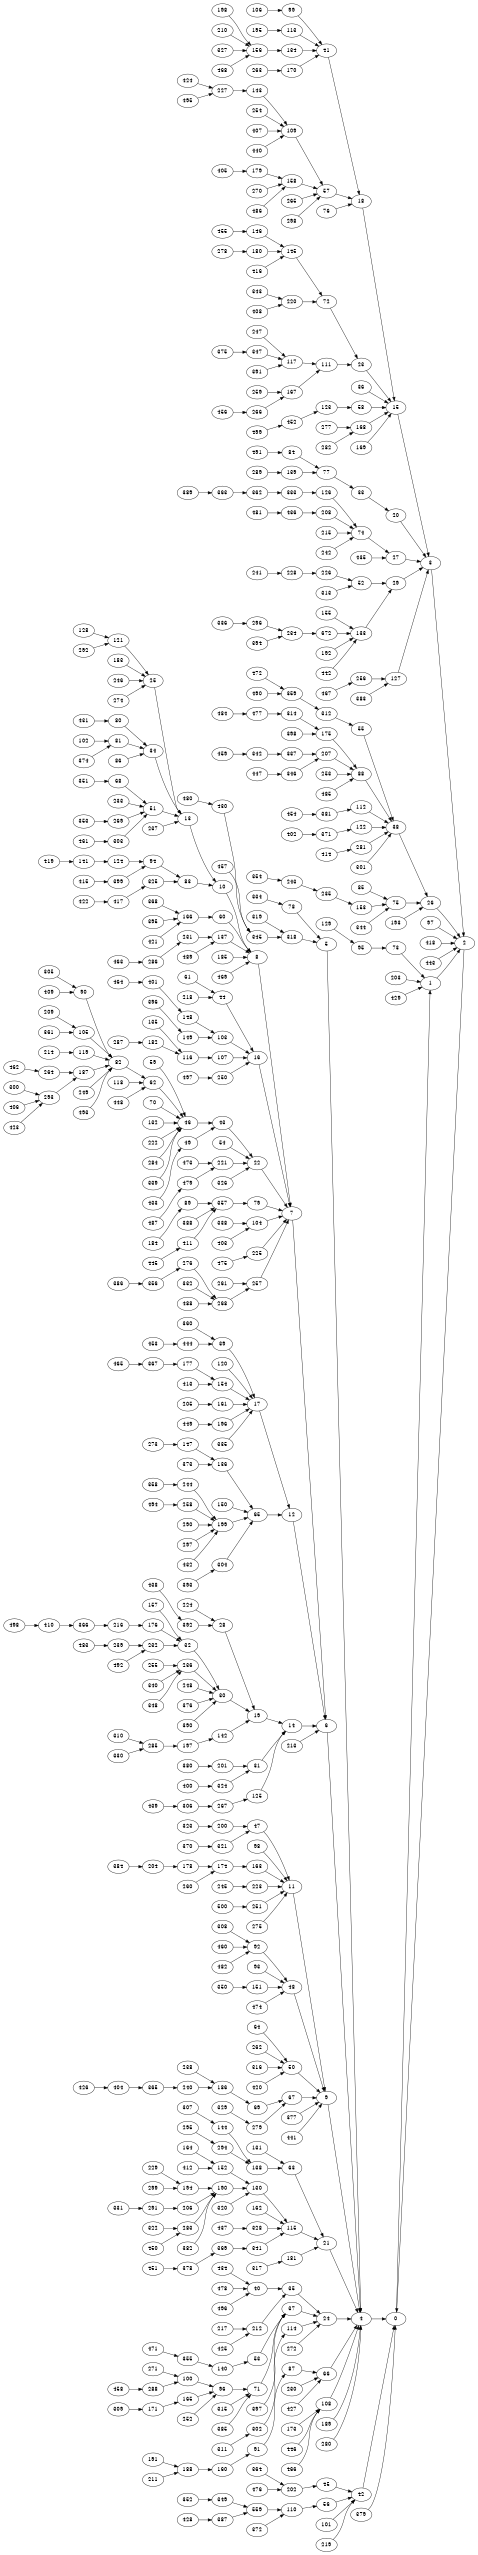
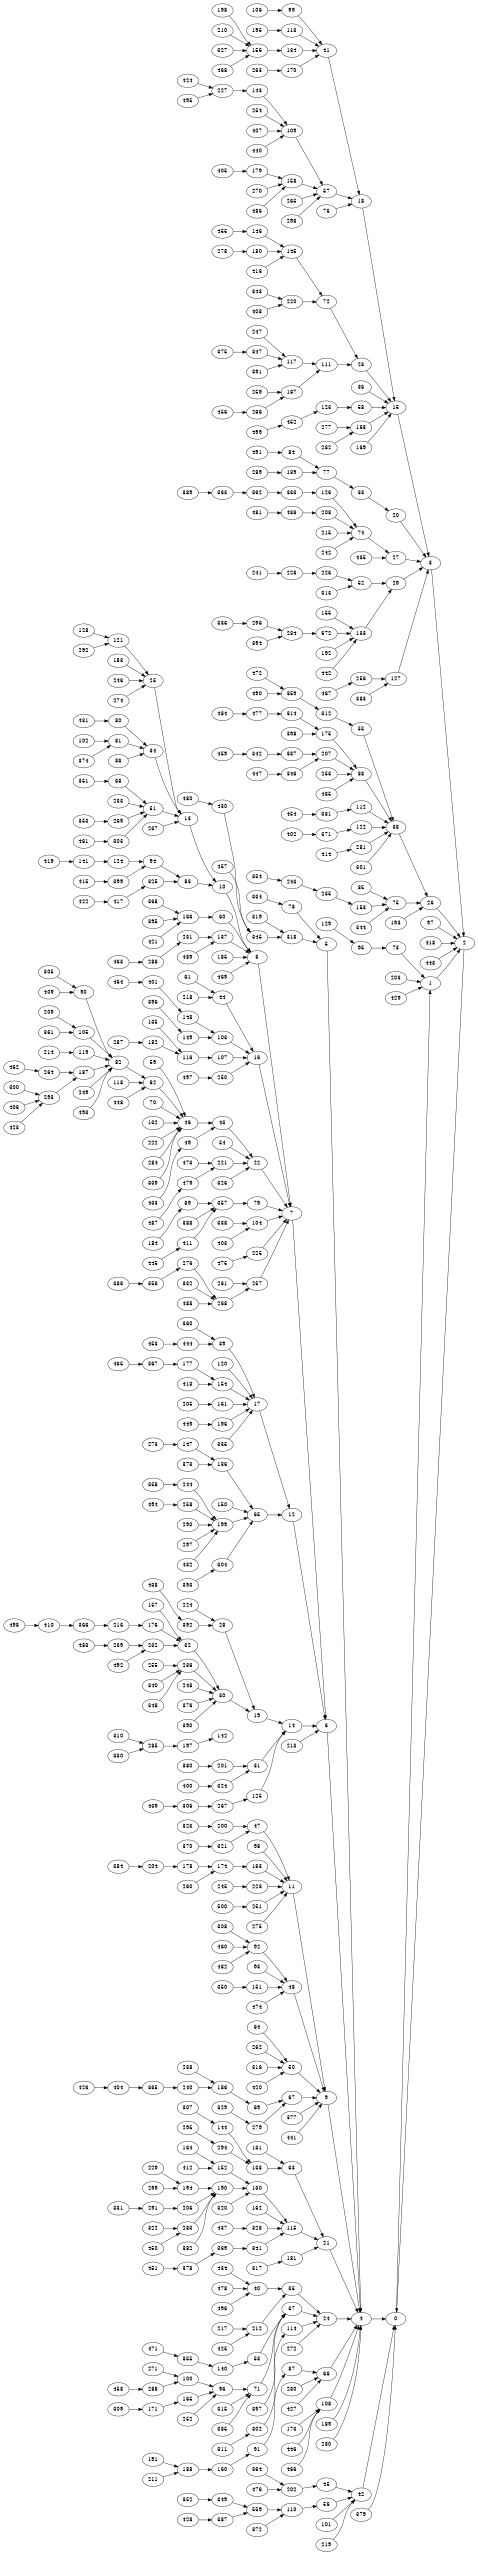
edge "142" -> "19": removed
